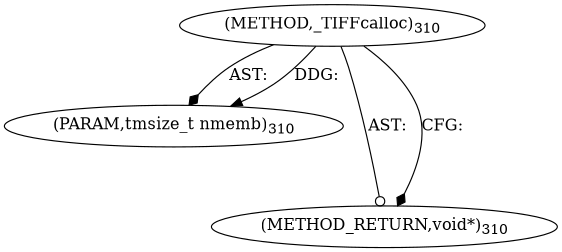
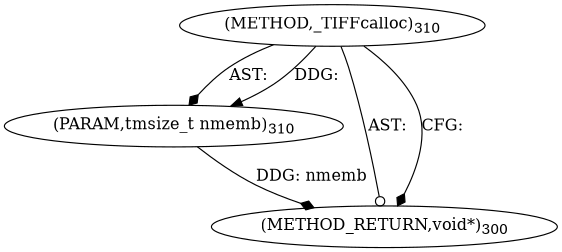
edge "(PARAM,tmsize_t nmemb)" -> "(METHOD_RETURN,void*)": added, label "DDG: nmemb"
node "(METHOD_RETURN,void*)": text "310" -> "300"
